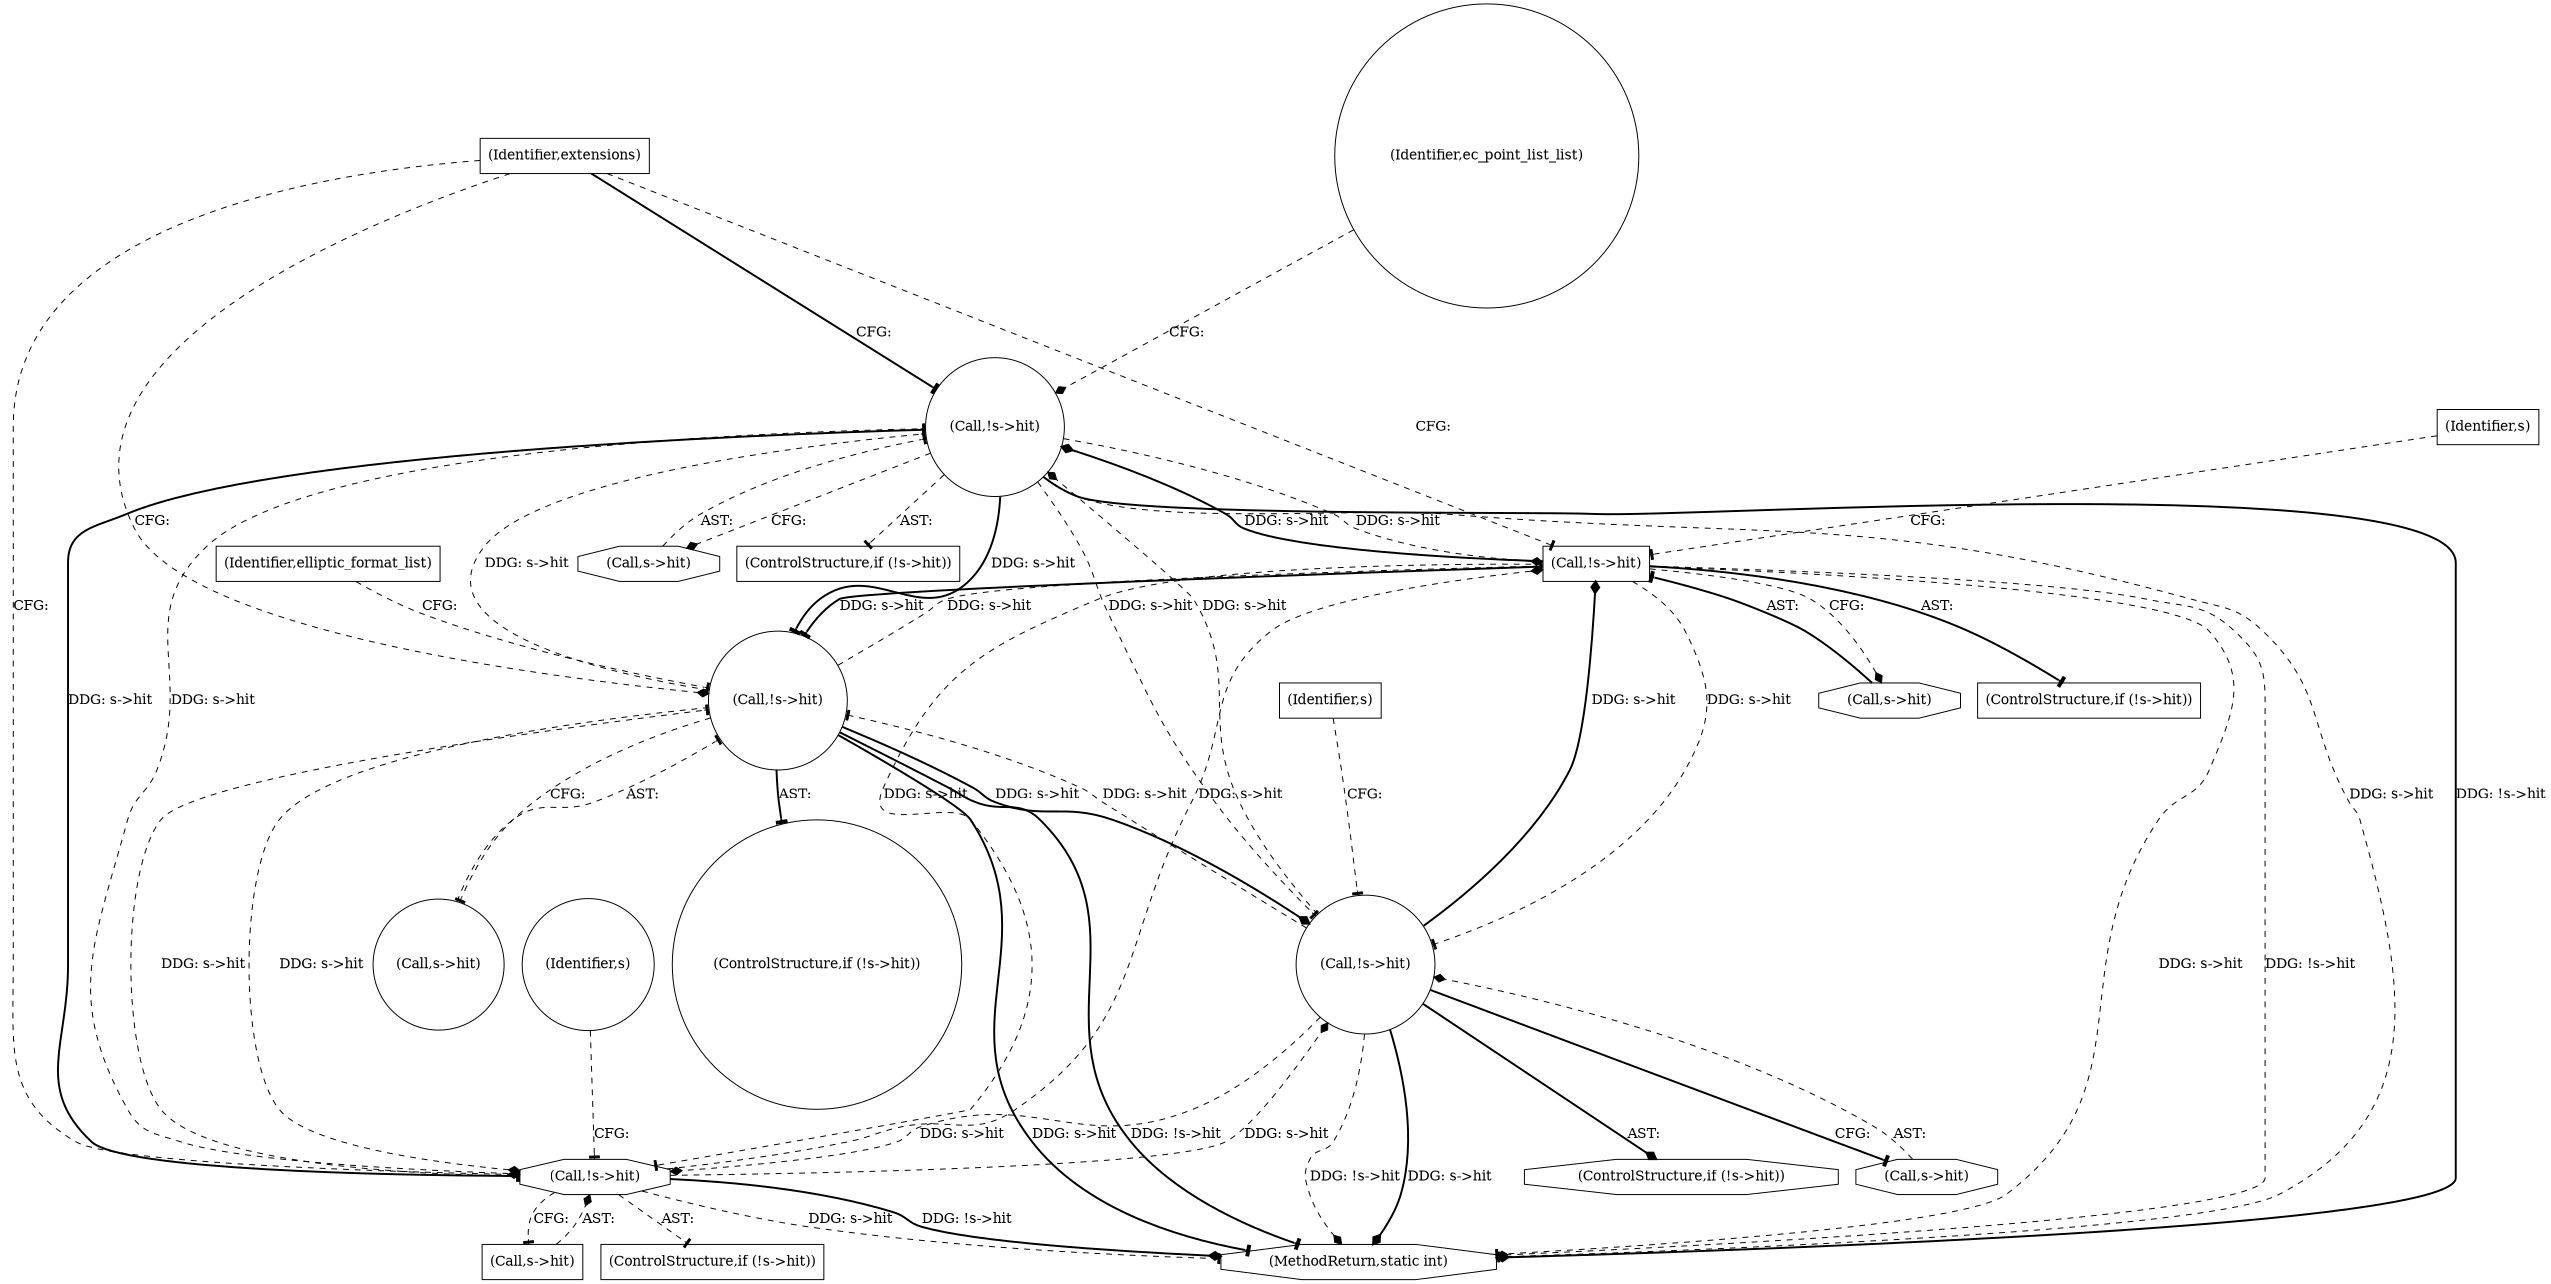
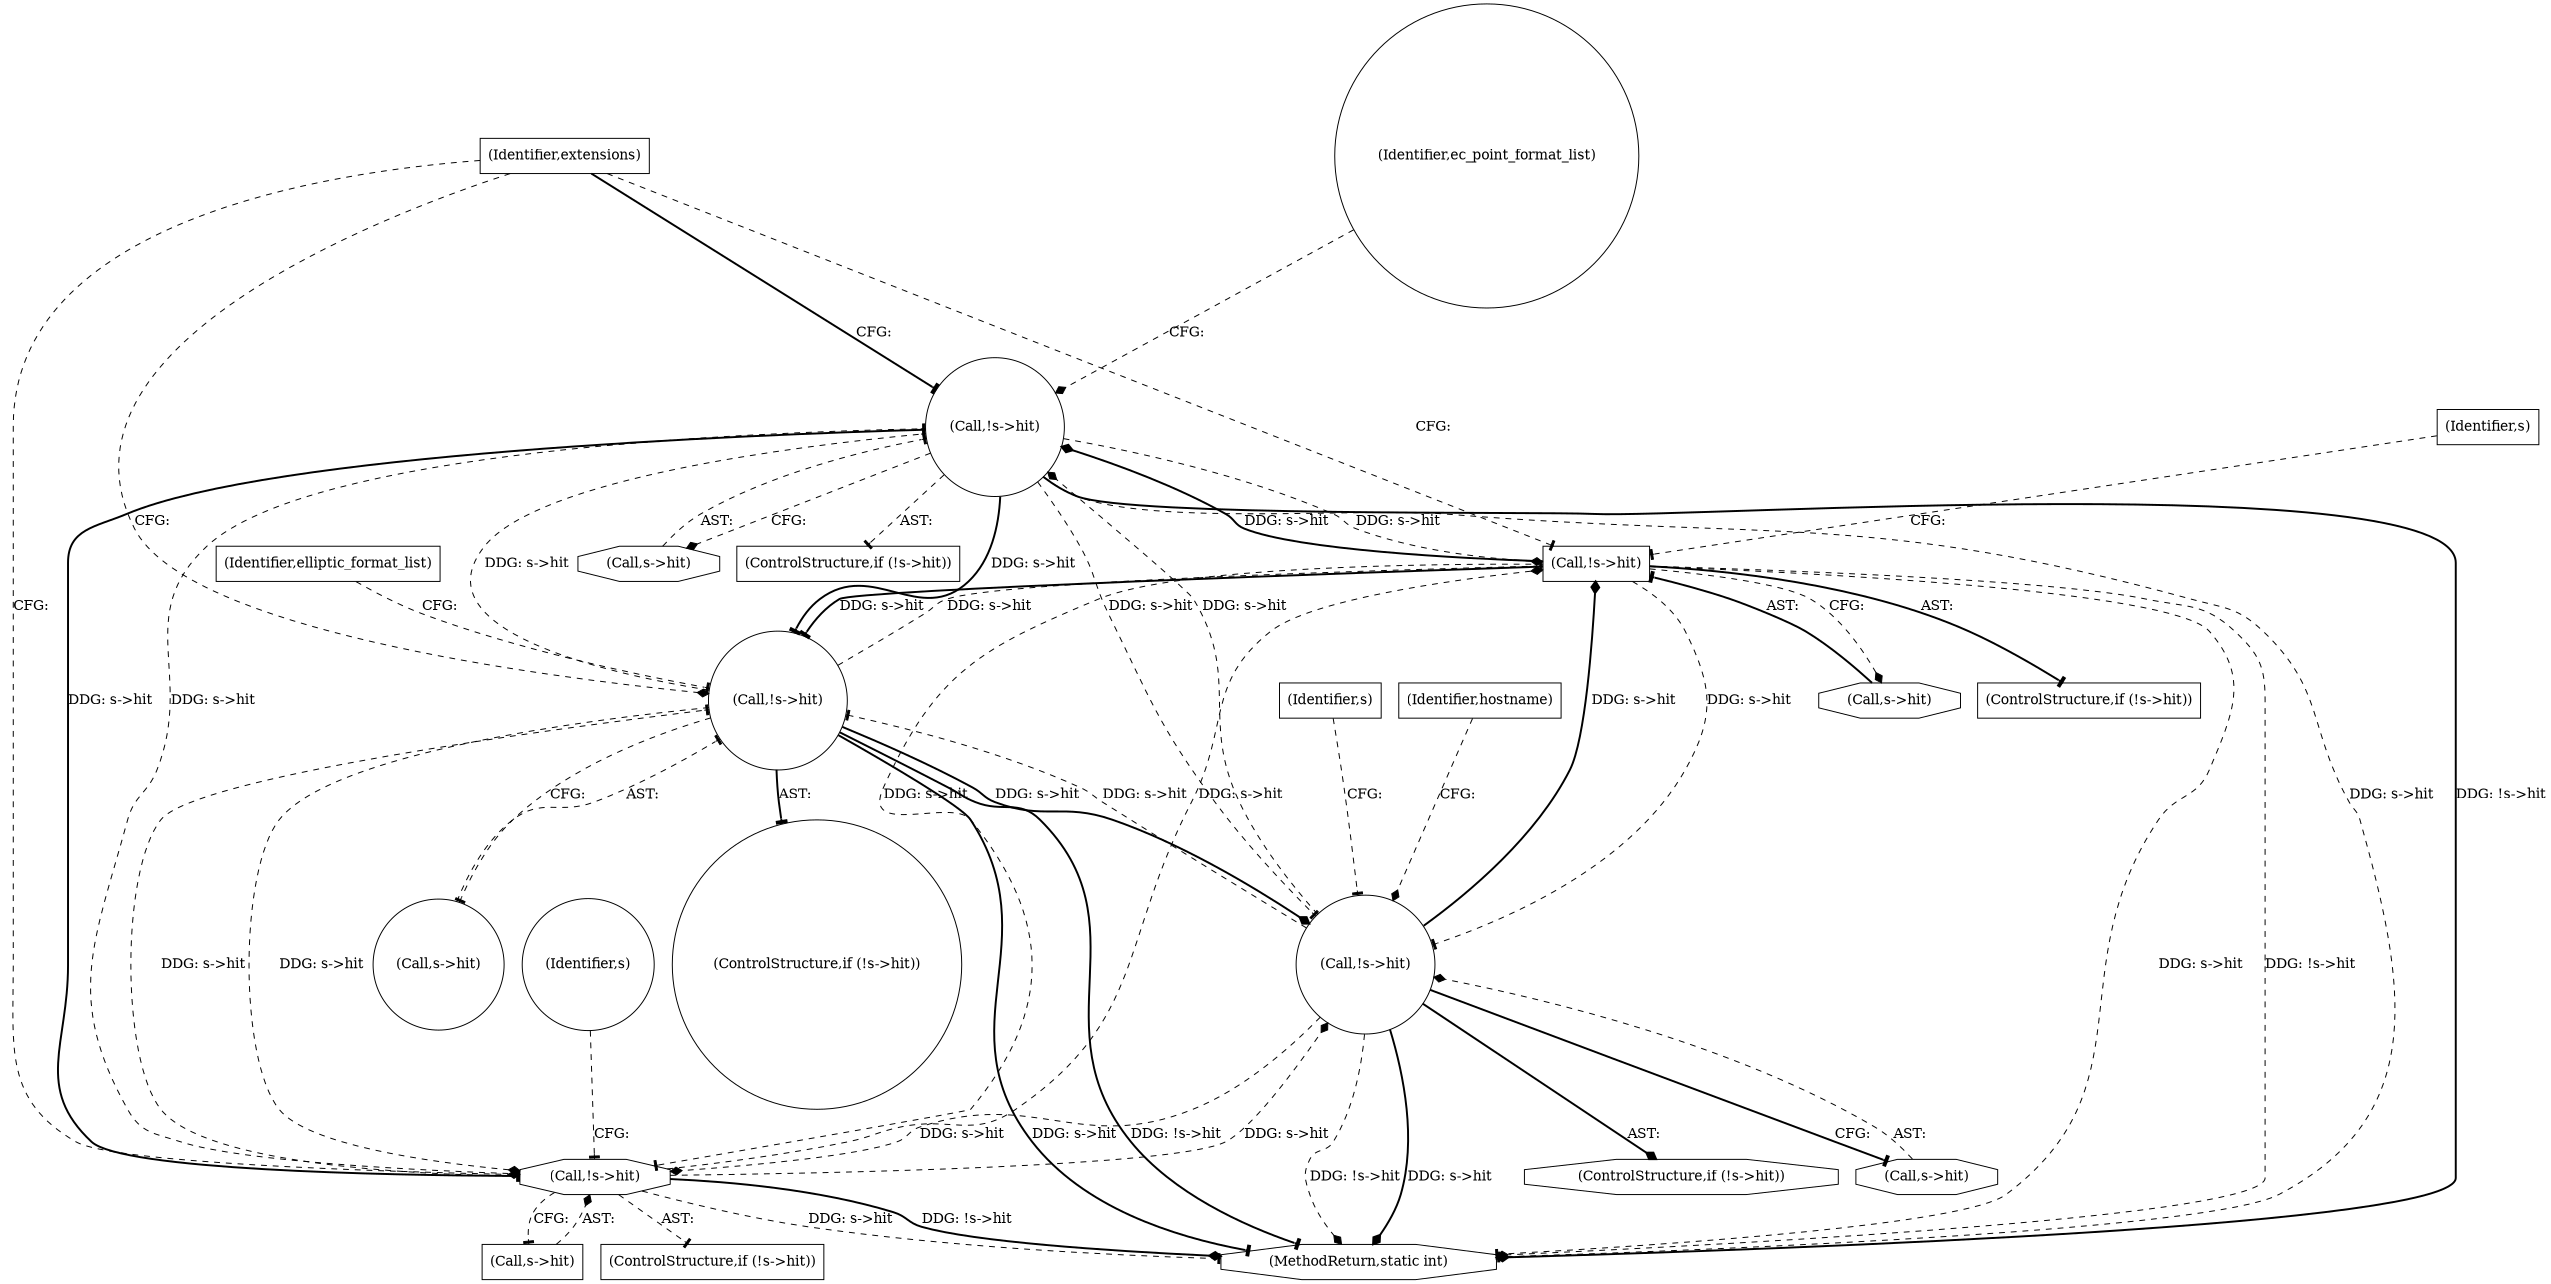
node "(Identifier,ec_point_list_list)": label "(Identifier,ec_point_list_list)" -> "(Identifier,ec_point_format_list)"
node "(Identifier,hostname)": added
